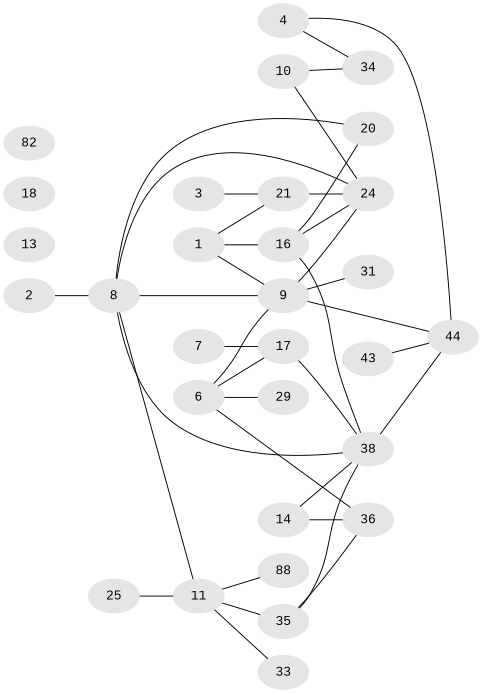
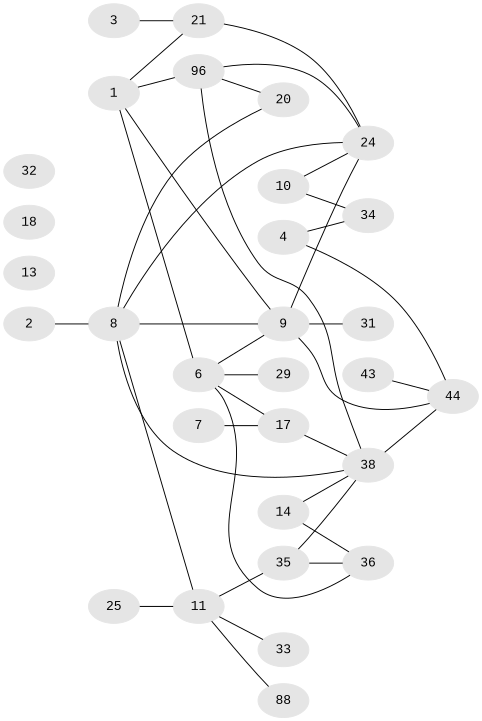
node "82": label "82" -> "32"
edge "1" -- "6": added
node "16": label "16" -> "96"
